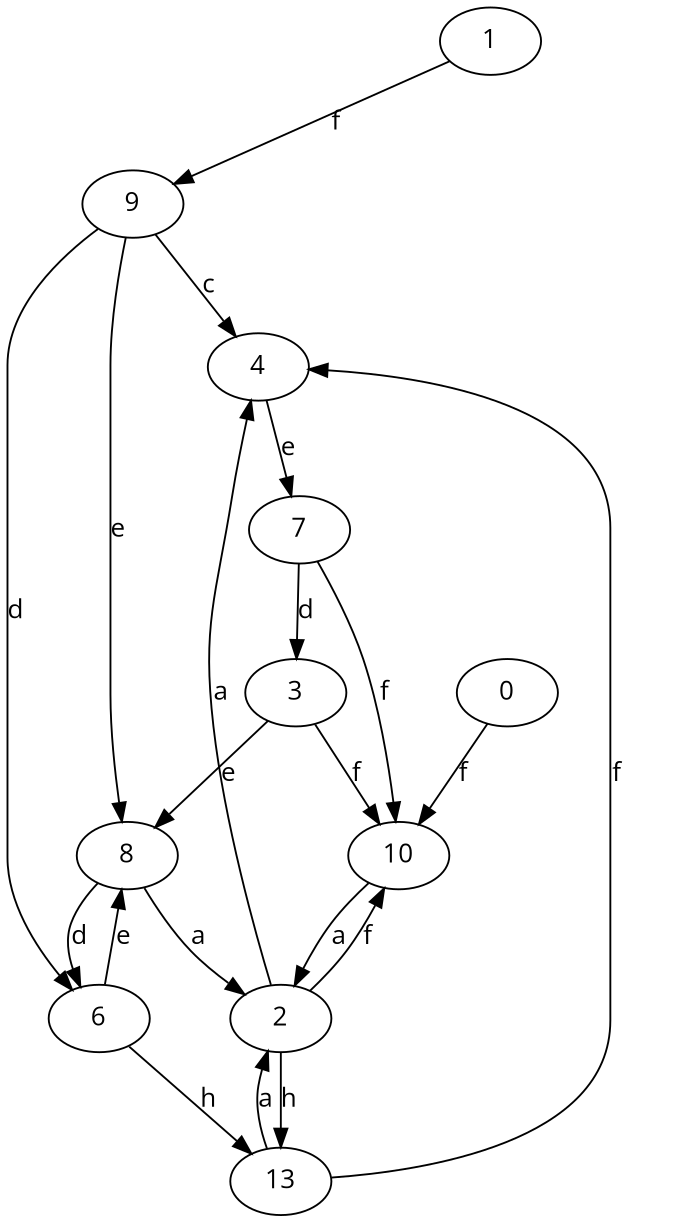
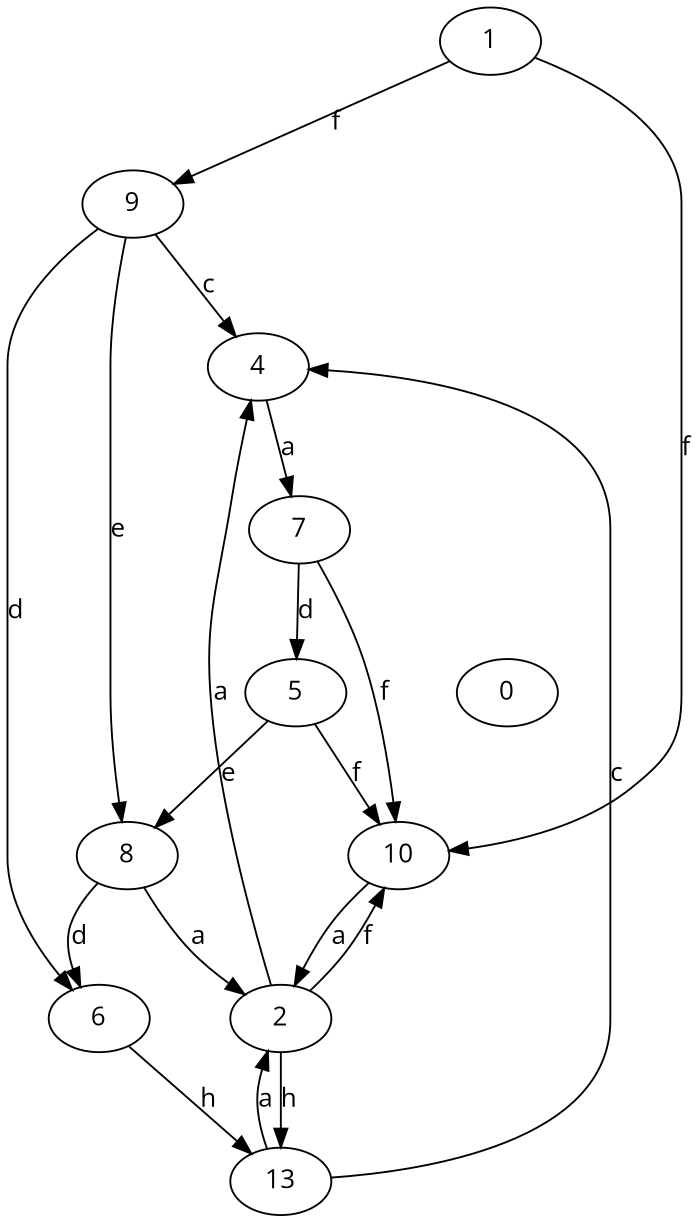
edge "4" -> "7": label "e" -> "a"
node "3": label "3" -> "5"
edge "0" -> "10": now "1" -> "10"
edge "13" -> "4": label "f" -> "c"
edge "6" -> "8": removed, label "e"
